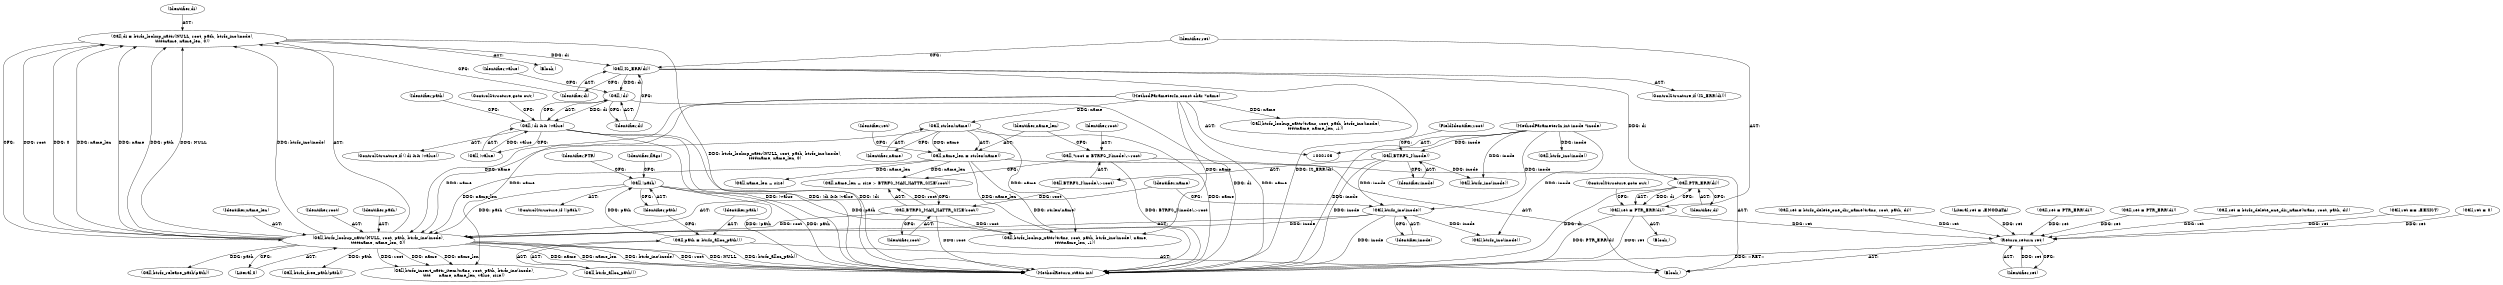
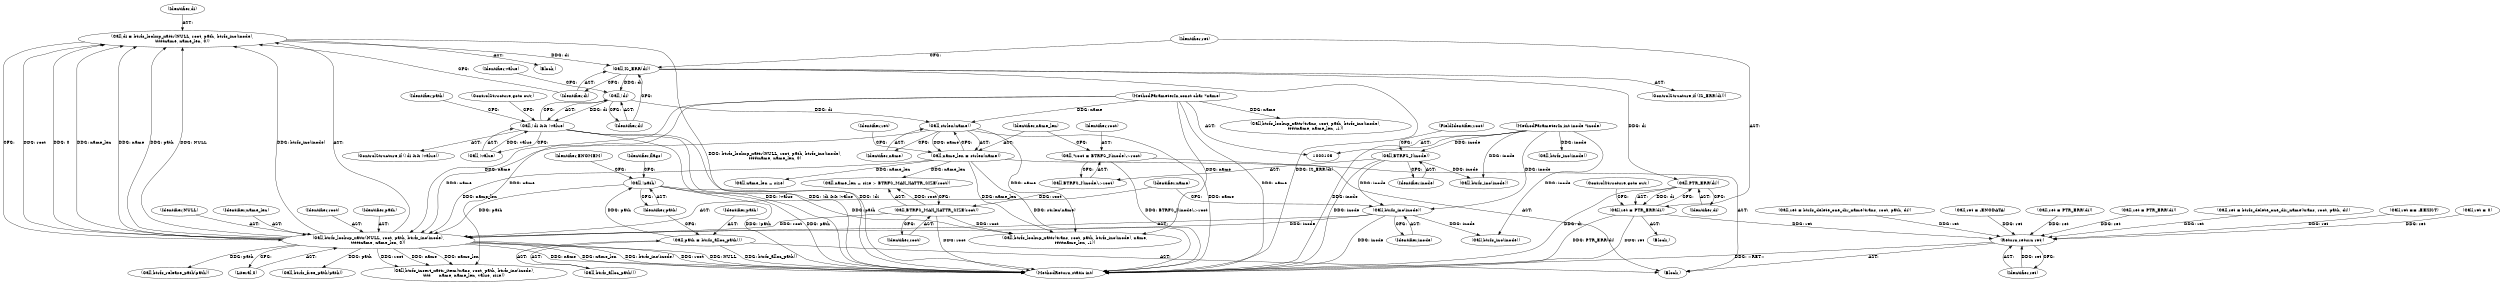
edge "(Call,!di)" -> "(MethodReturn,static int)": now "(Call,!di)" -> "(Call,strlen(name))"
edge "(Call,name_len = strlen(name))" -> "(Call,strlen(name))": added, label "CFG:"
node "(Identifier,PTR)": label "(Identifier,PTR)" -> "(Identifier,ENOMEM)"
edge "(Call,*root = BTRFS_I(inode)->root)" -> "(Call,name_len + size > BTRFS_MAX_XATTR_SIZE(root))": now "(Call,*root = BTRFS_I(inode)->root)" -> "(Call,BTRFS_I(inode)->root)"
node "(Identifier,NULL)": added
node "(ControlStructure,if (!path))": removed
node "(Literal,ret = -ENODATA)": label "(Literal,ret = -ENODATA)" -> "(Call,ret = -ENODATA)"
